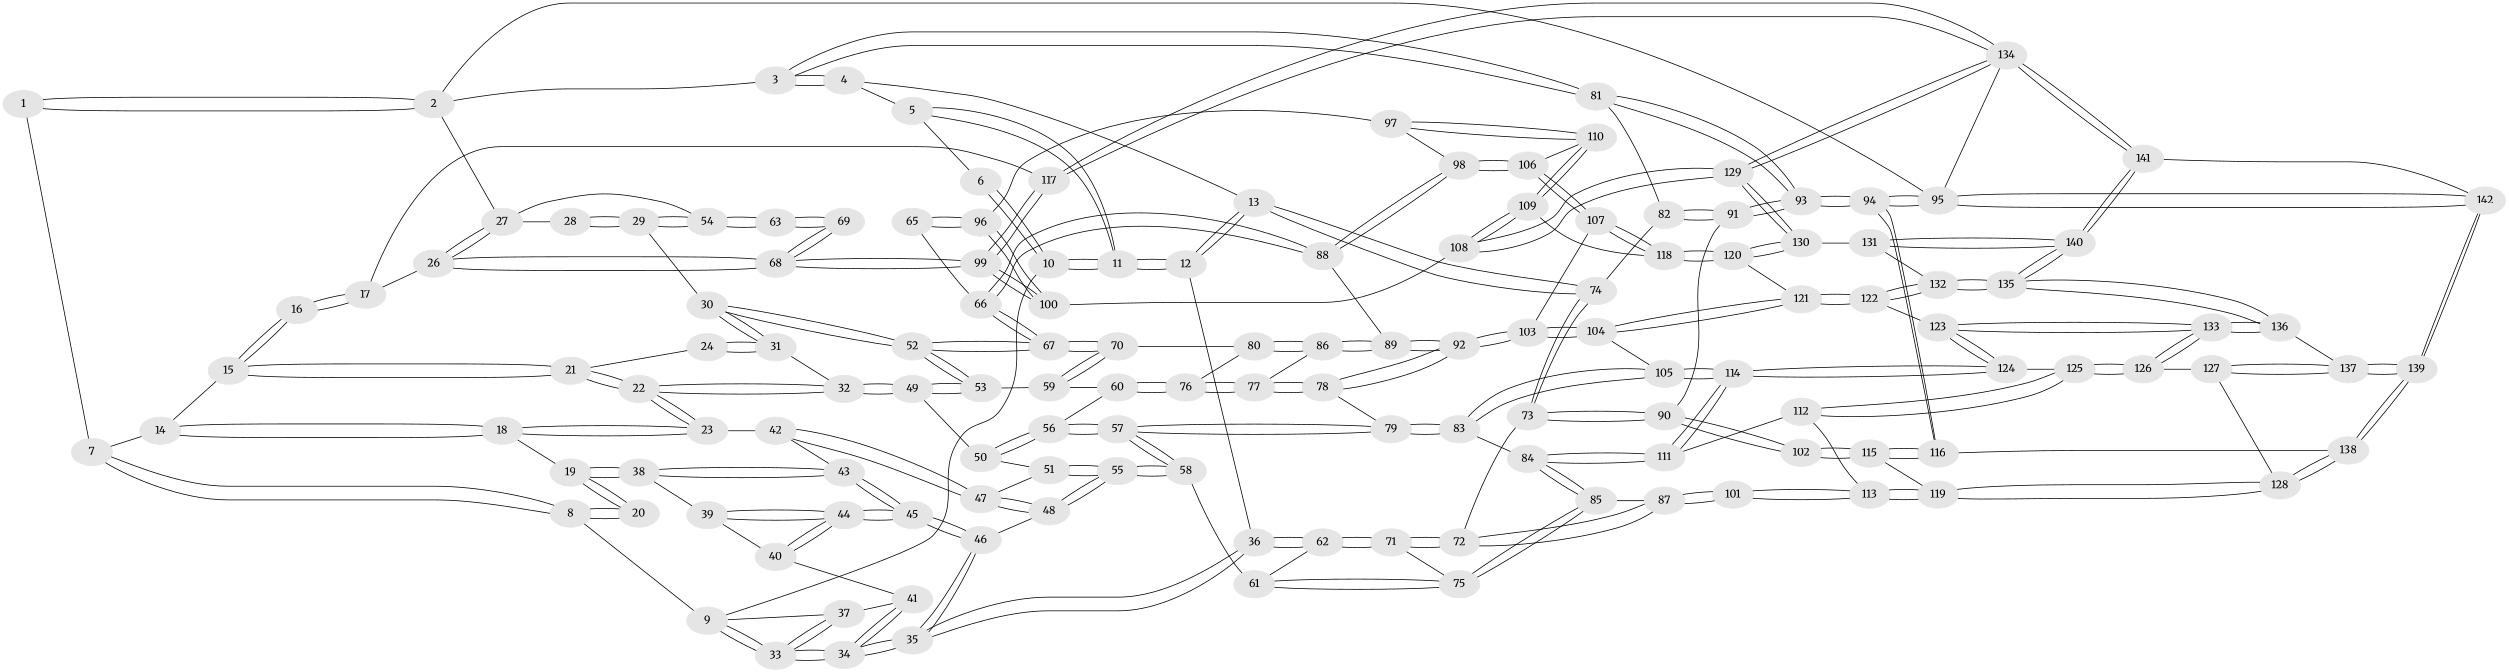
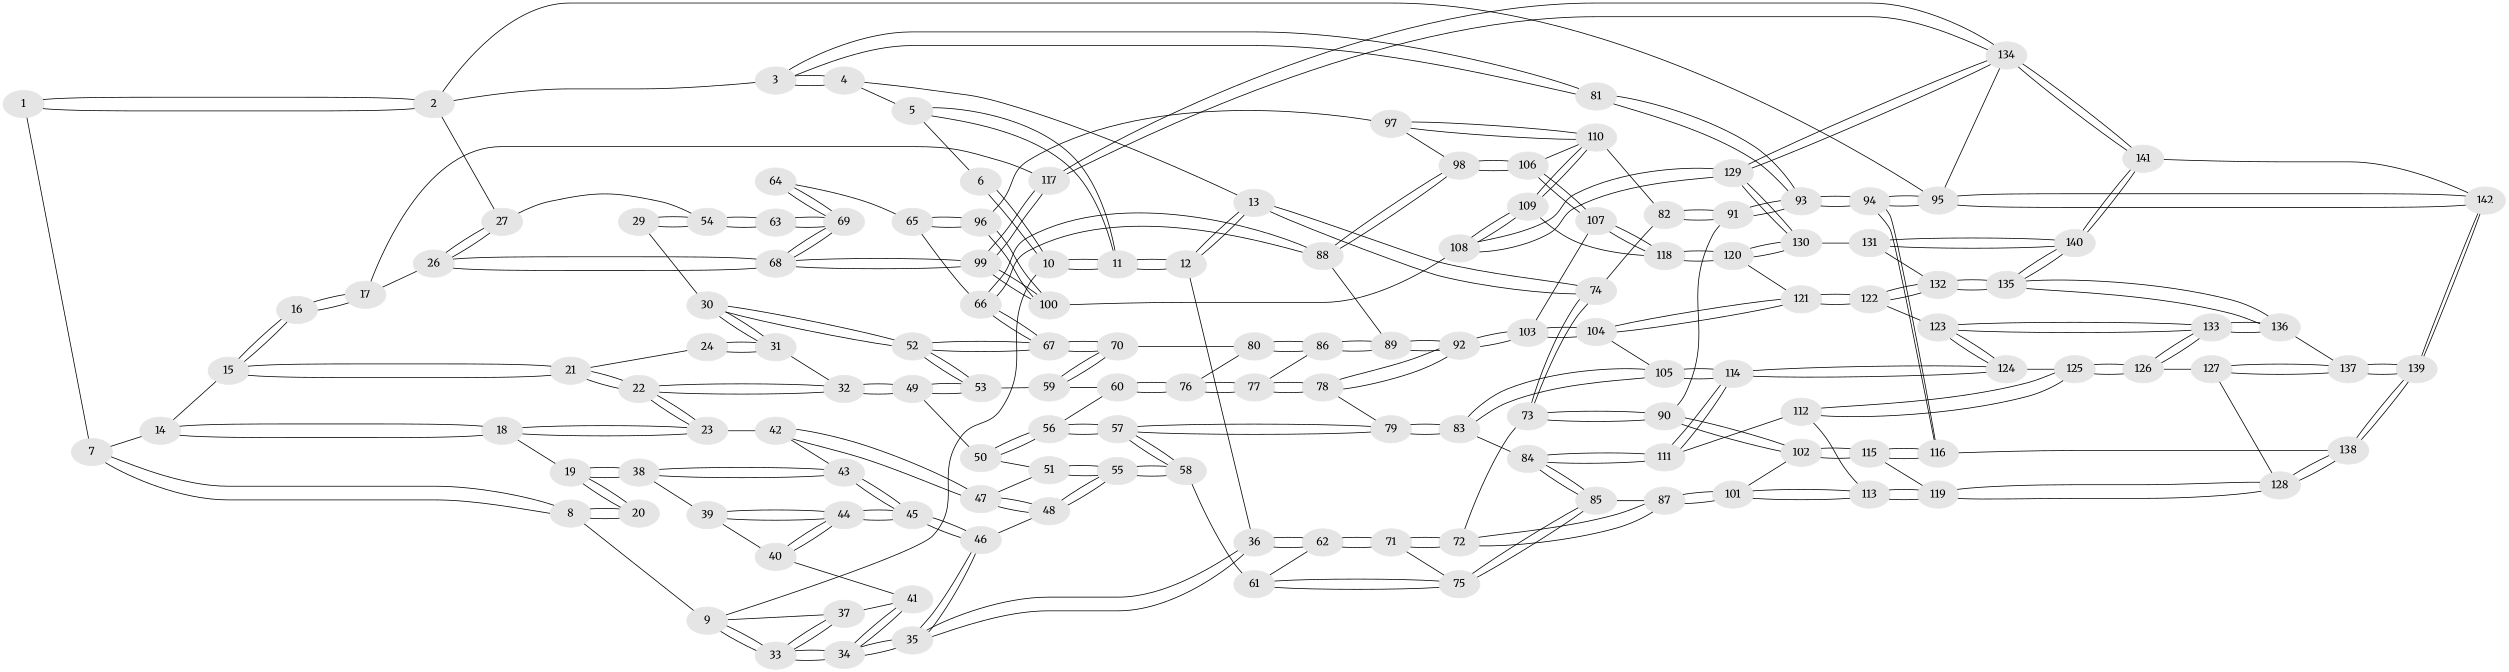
edge "81" -- "82": now "110" -- "82"
node "64": added
node "28": removed
edge "102" -- "101": added
